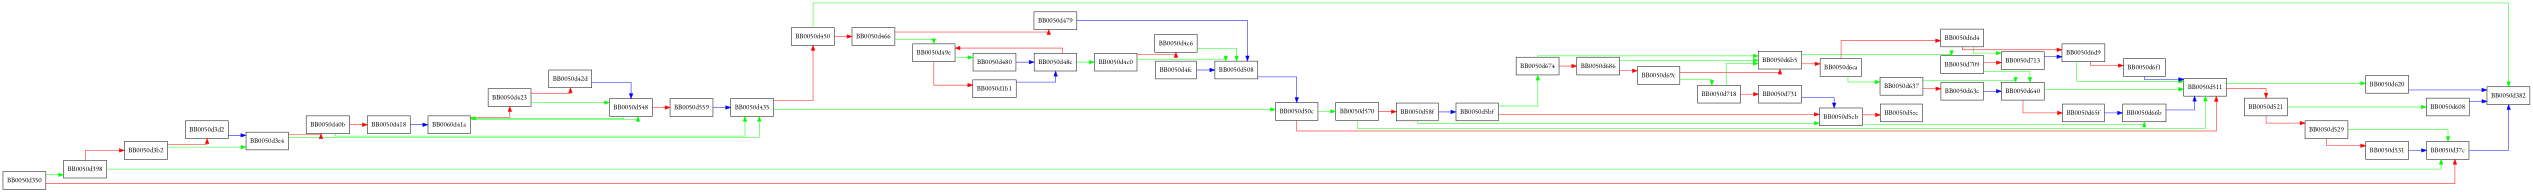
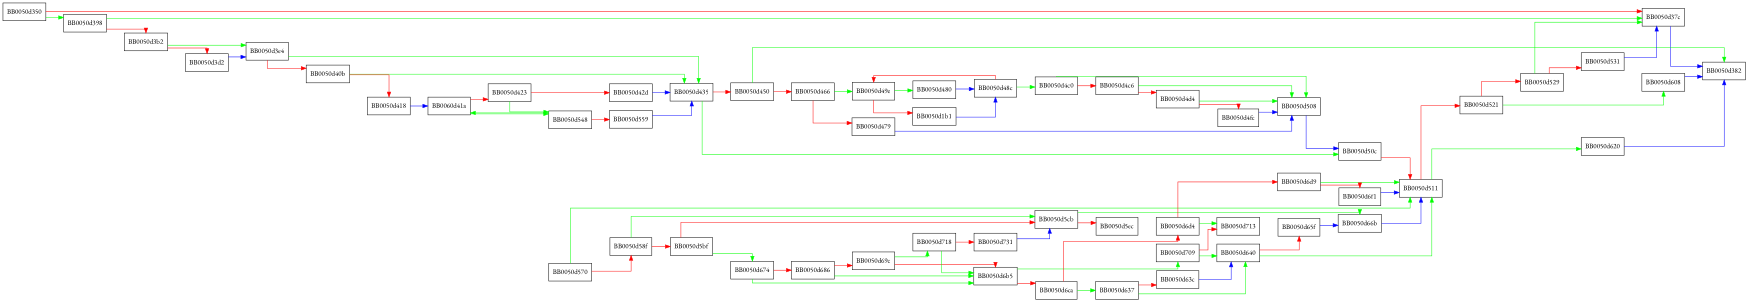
edge "BB0050d713" -> "BB0050d6d9": removed
edge "BB0050d42d" -> "BB0050d548": now "BB0050d42d" -> "BB0050d435"
node "BB0050d4d4": added
edge "BB0050d50c" -> "BB0050d570": removed
edge "BB0050d58f" -> "BB0050d5bf": color blue -> red
